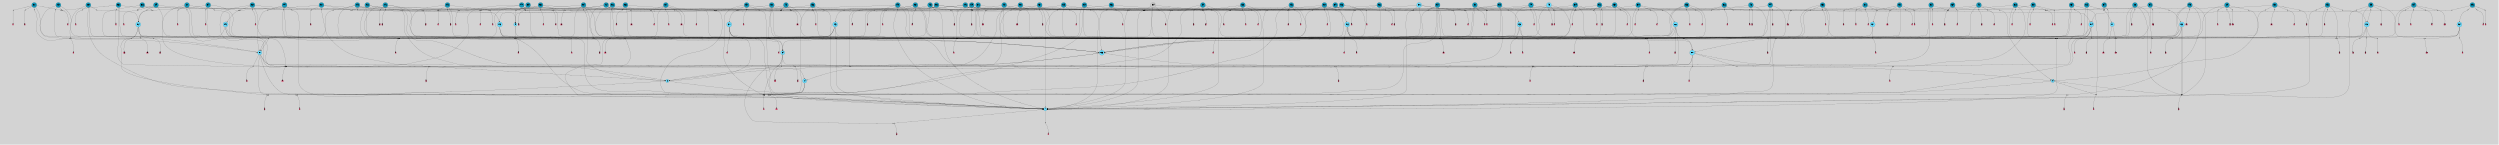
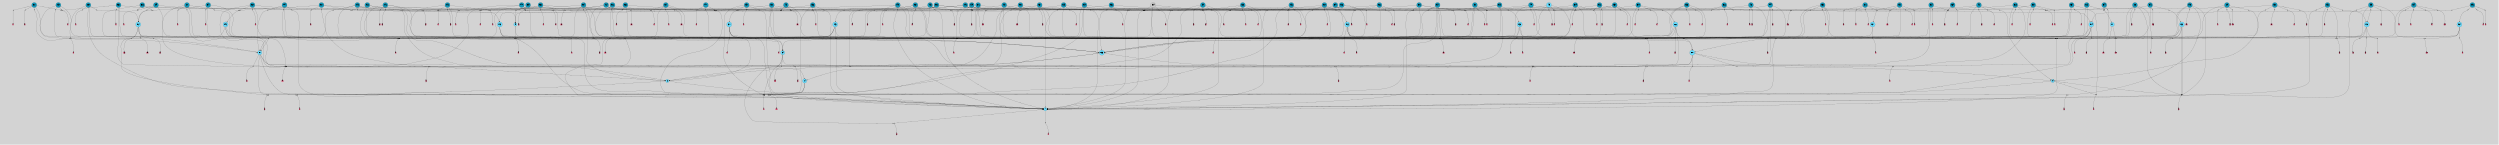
node "T471": added
node "T508": fillcolor #66ddff -> #1199bb
